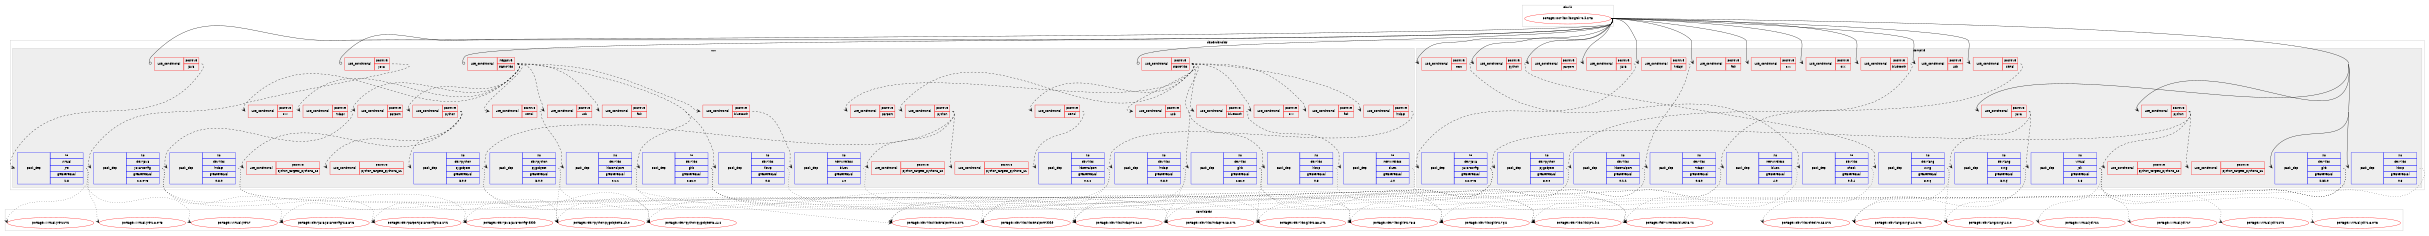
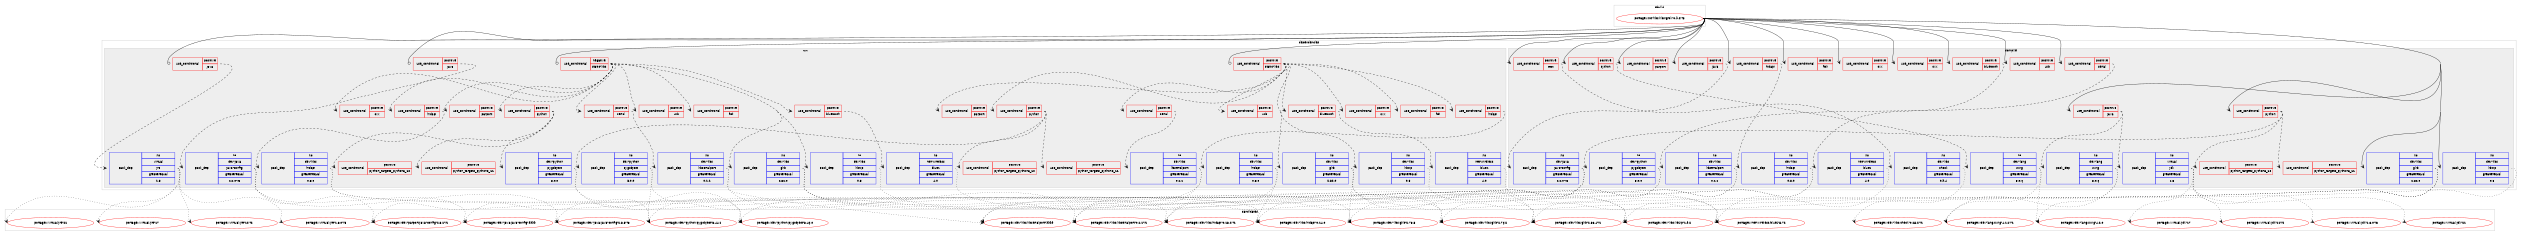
node "portage://virtual/jre-21": added
node "portage://dev-python/pygobject-3.49.0": label "portage://dev-python/pygobject-3.49.0" -> "portage://dev-python/pygobject-3.46.0"
node "portage://ftdi-wireless/bluez-5.72": label "portage://ftdi-wireless/bluez-5.72" -> "portage://net-wireless/bluez-5.72"
